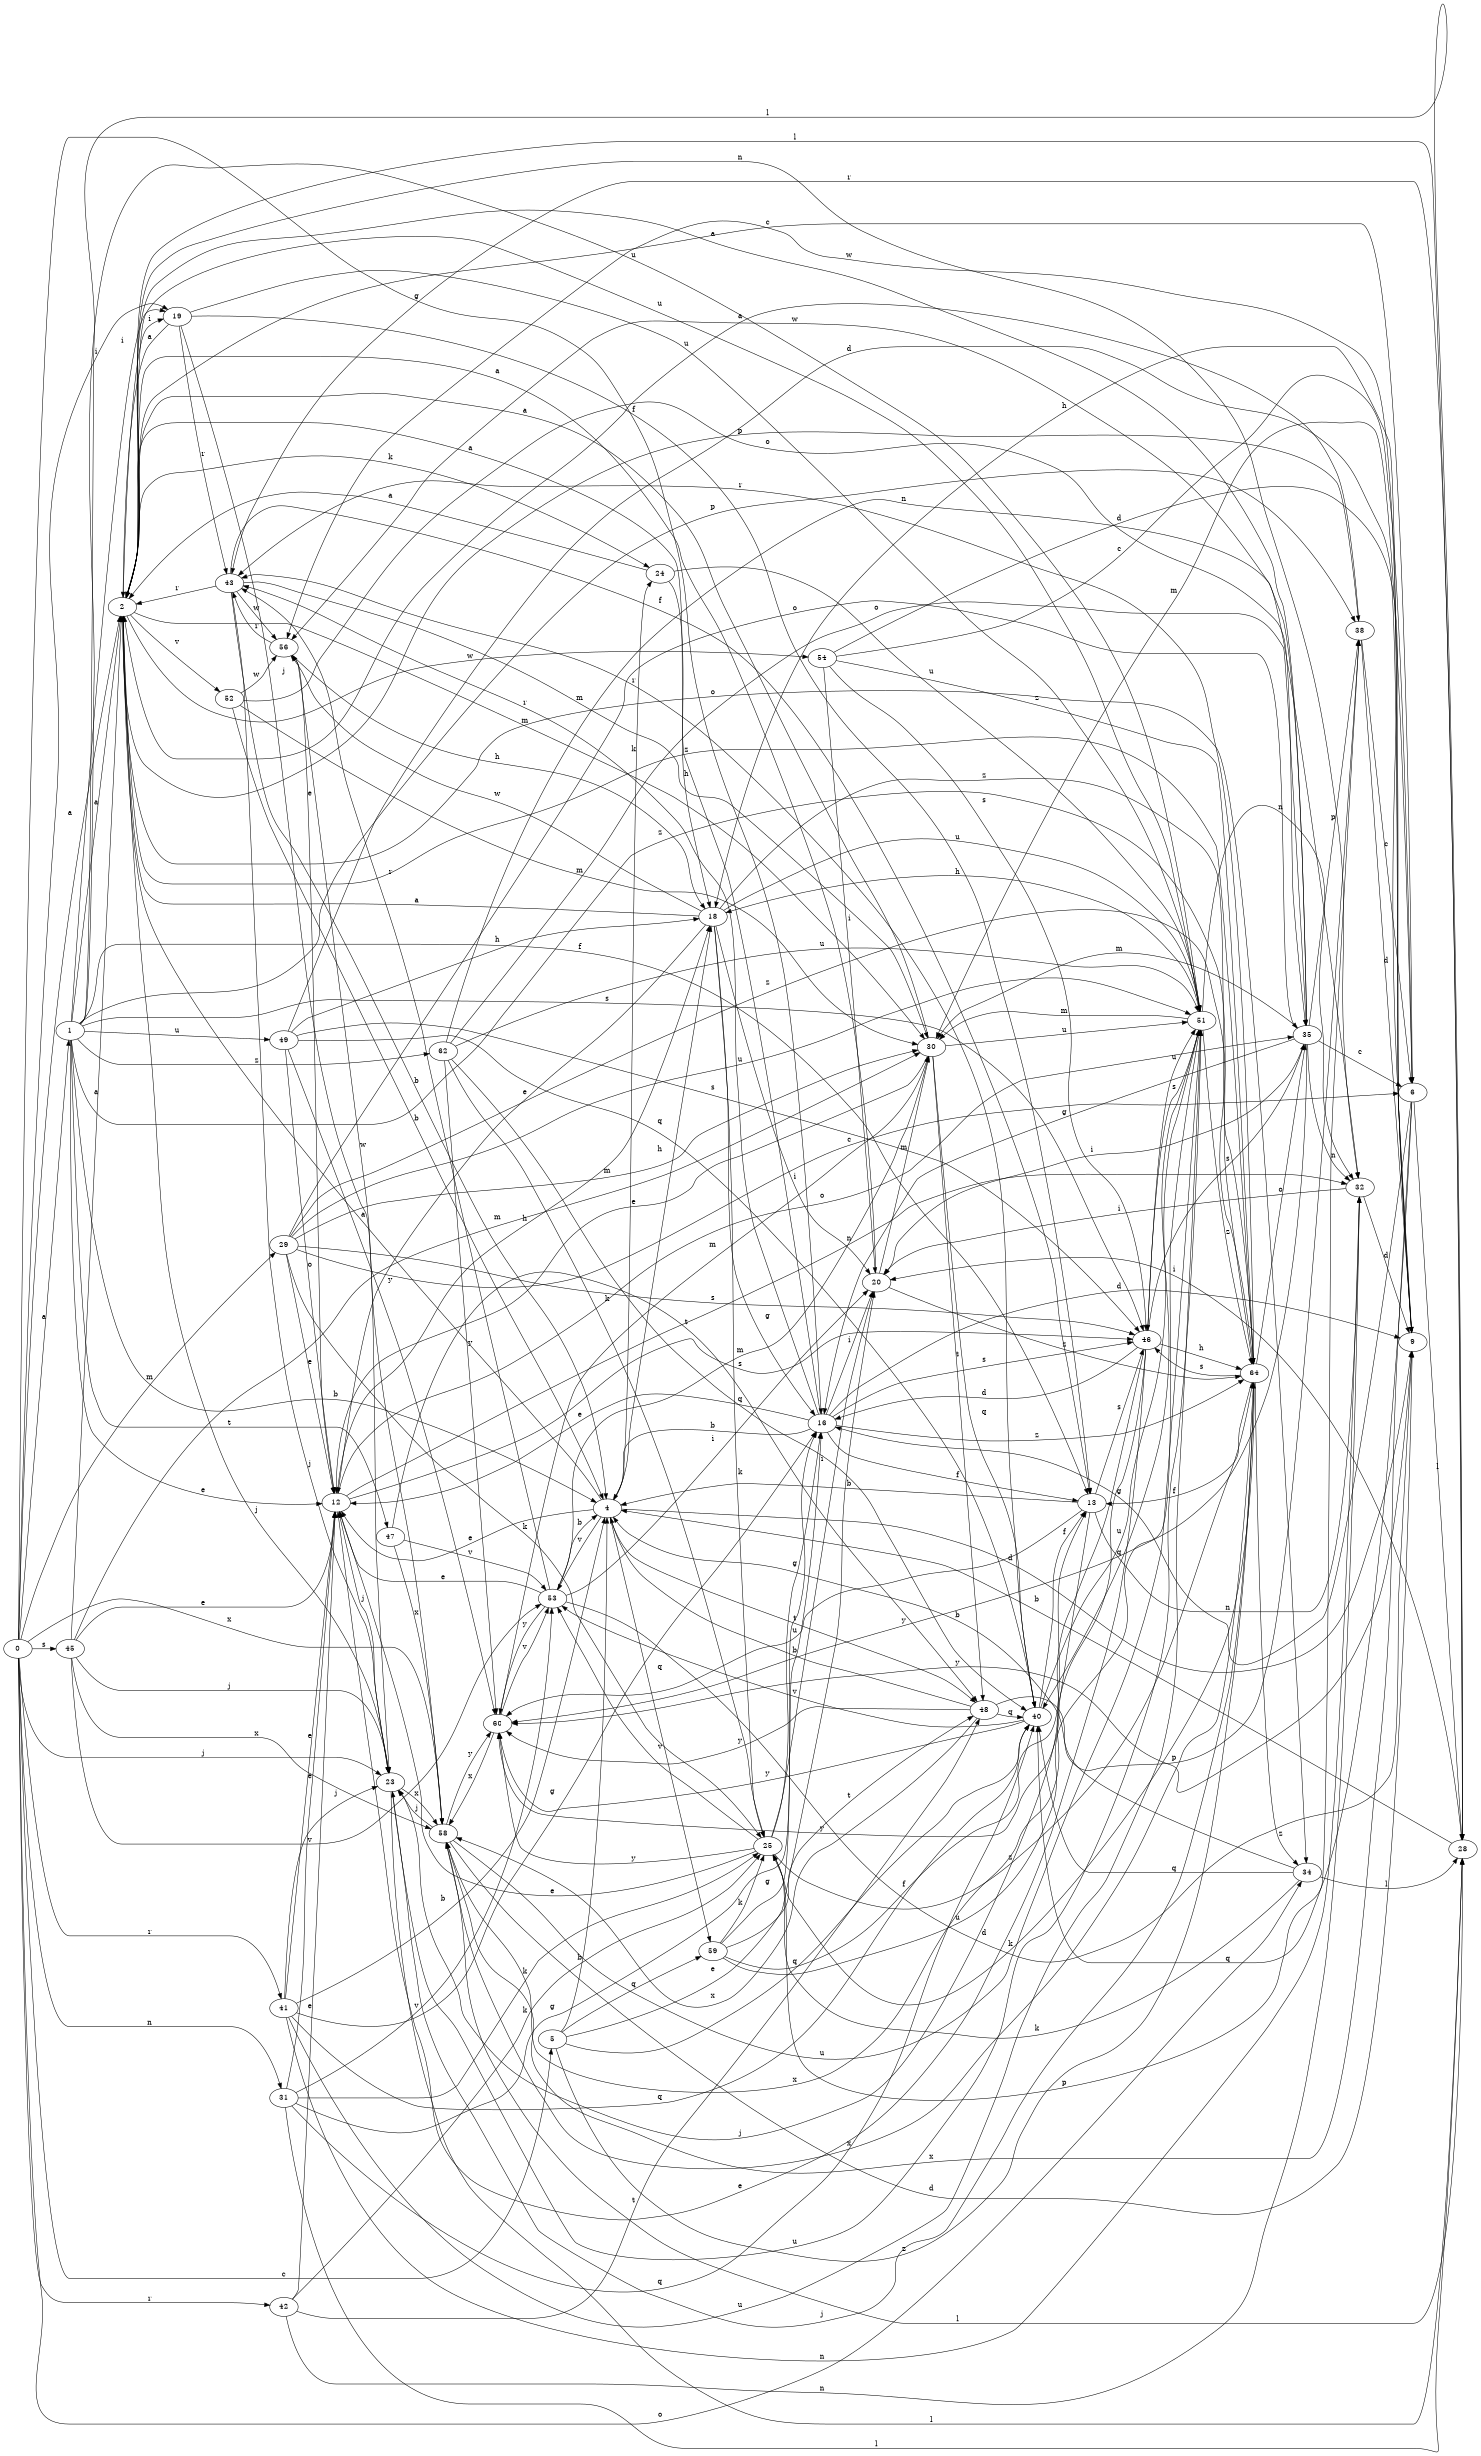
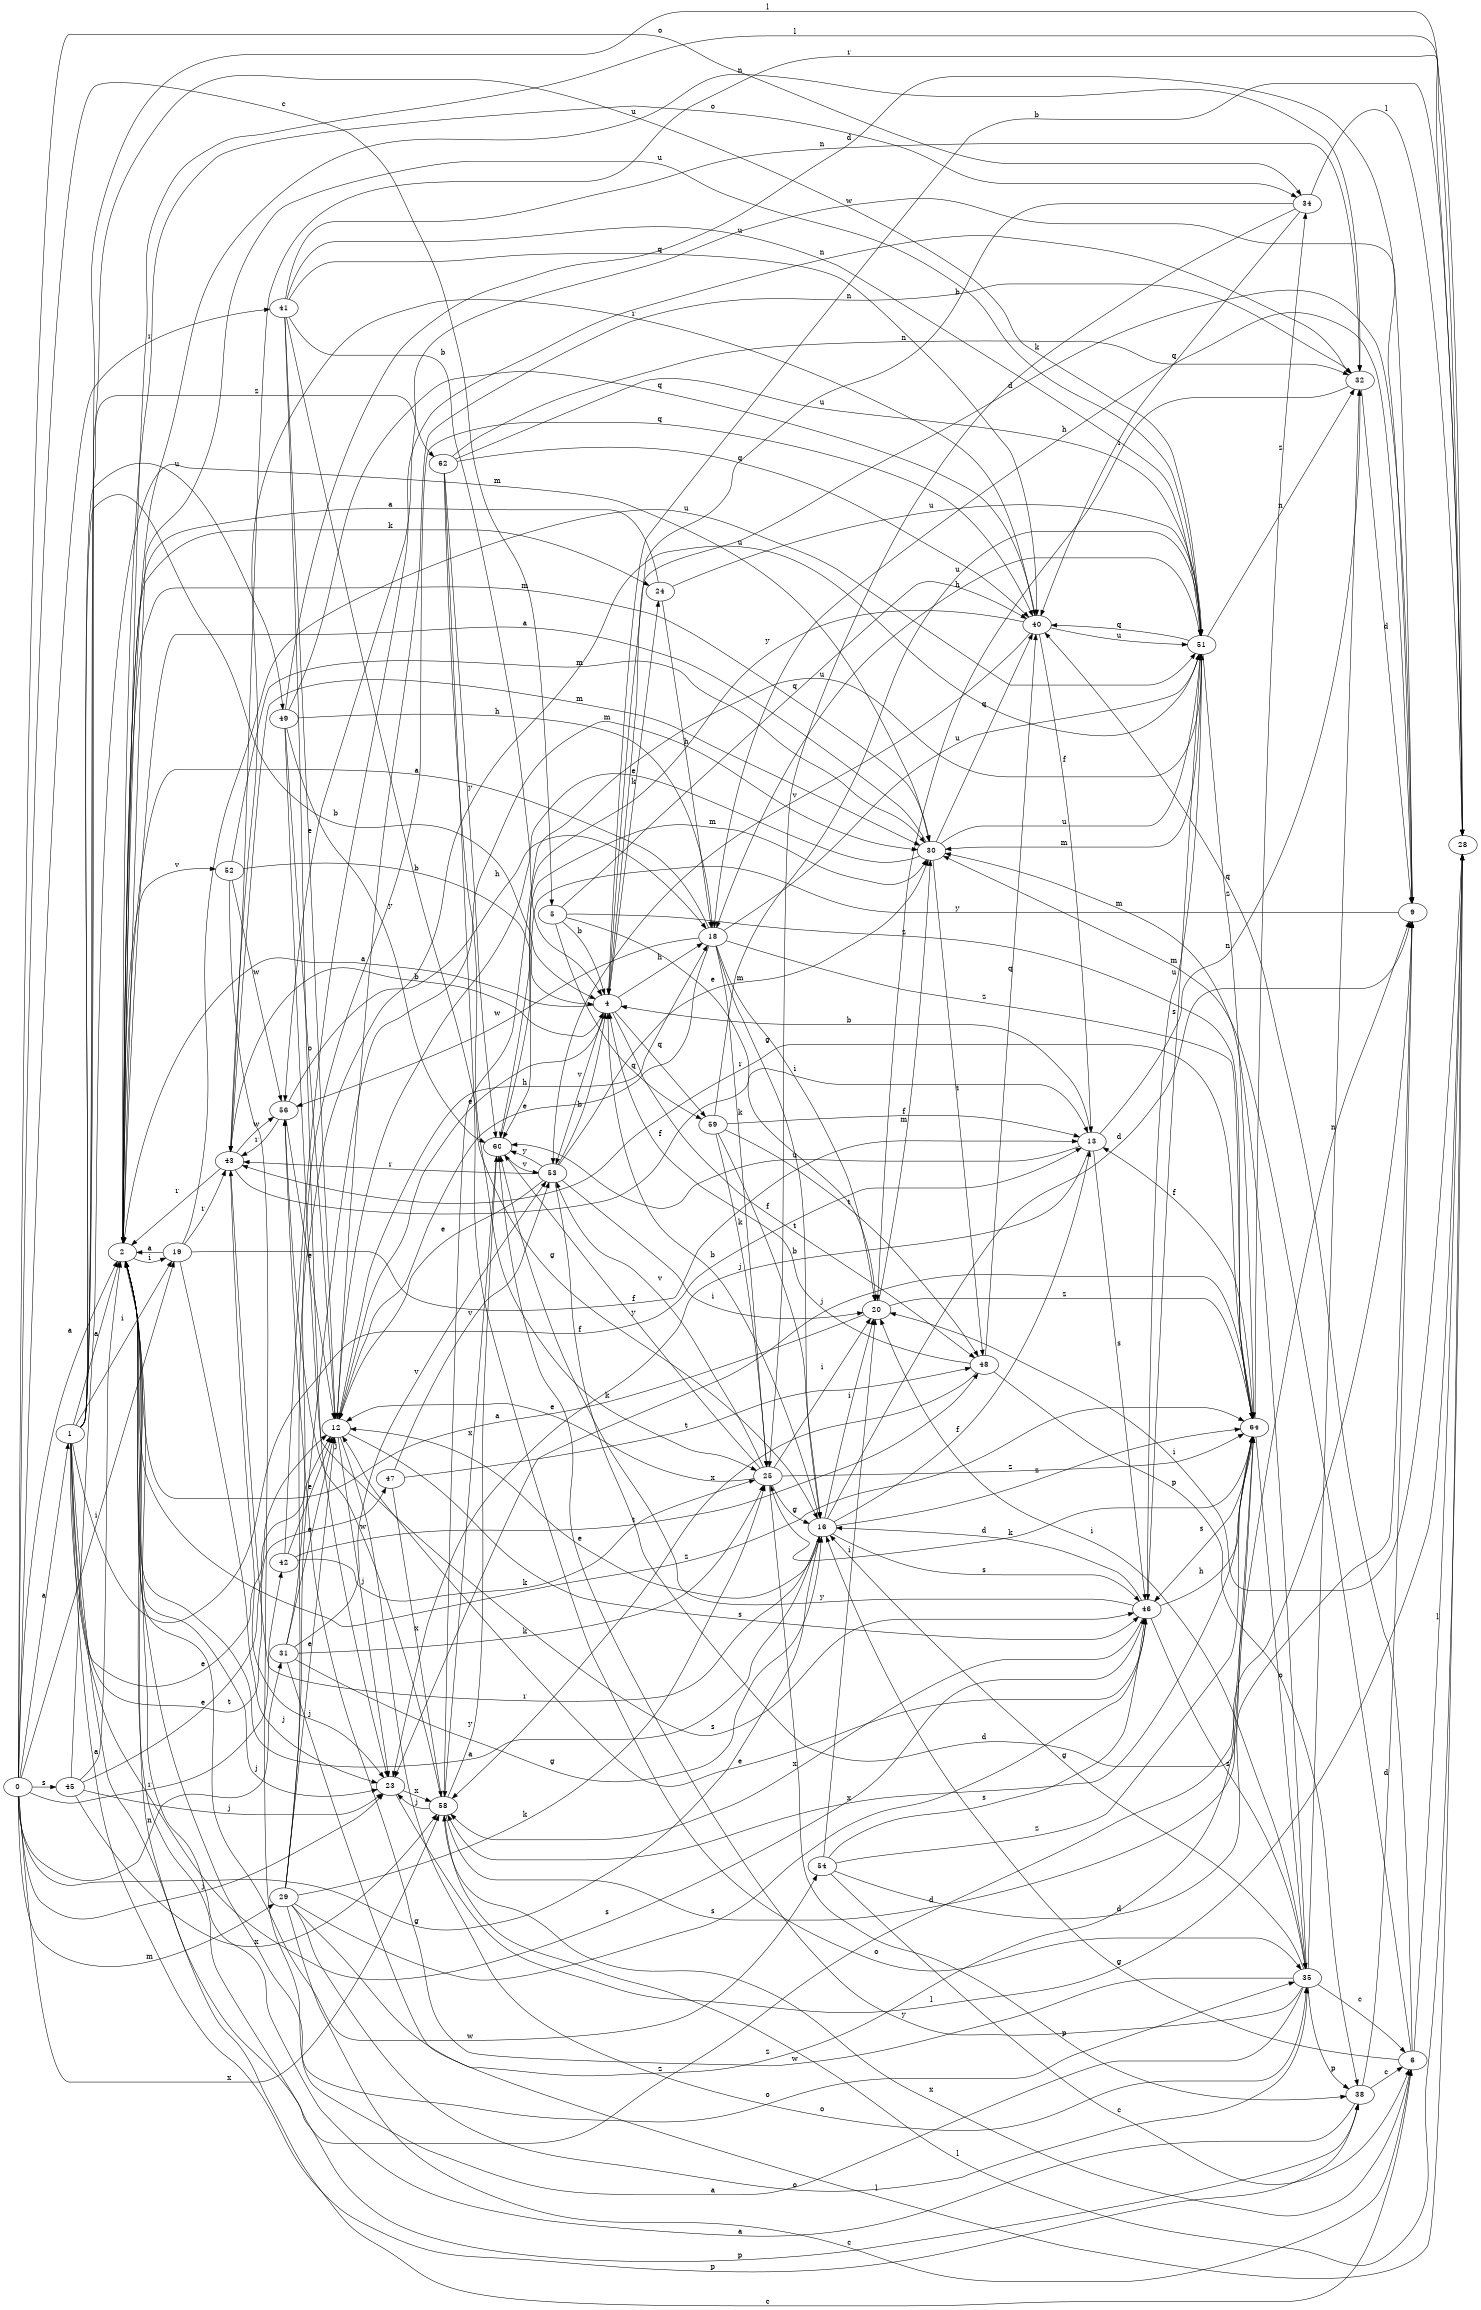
edge "48" -> "60": removed, label "y"
edge "45" -> "53": removed, label "v"
edge "59" -> "16": label "g" -> "f"
edge "23" -> "51": removed, label "u"
